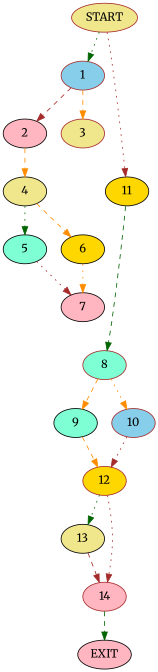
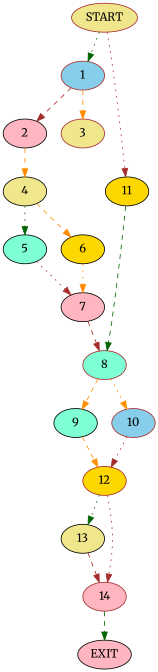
edge "7" -> "8": added
